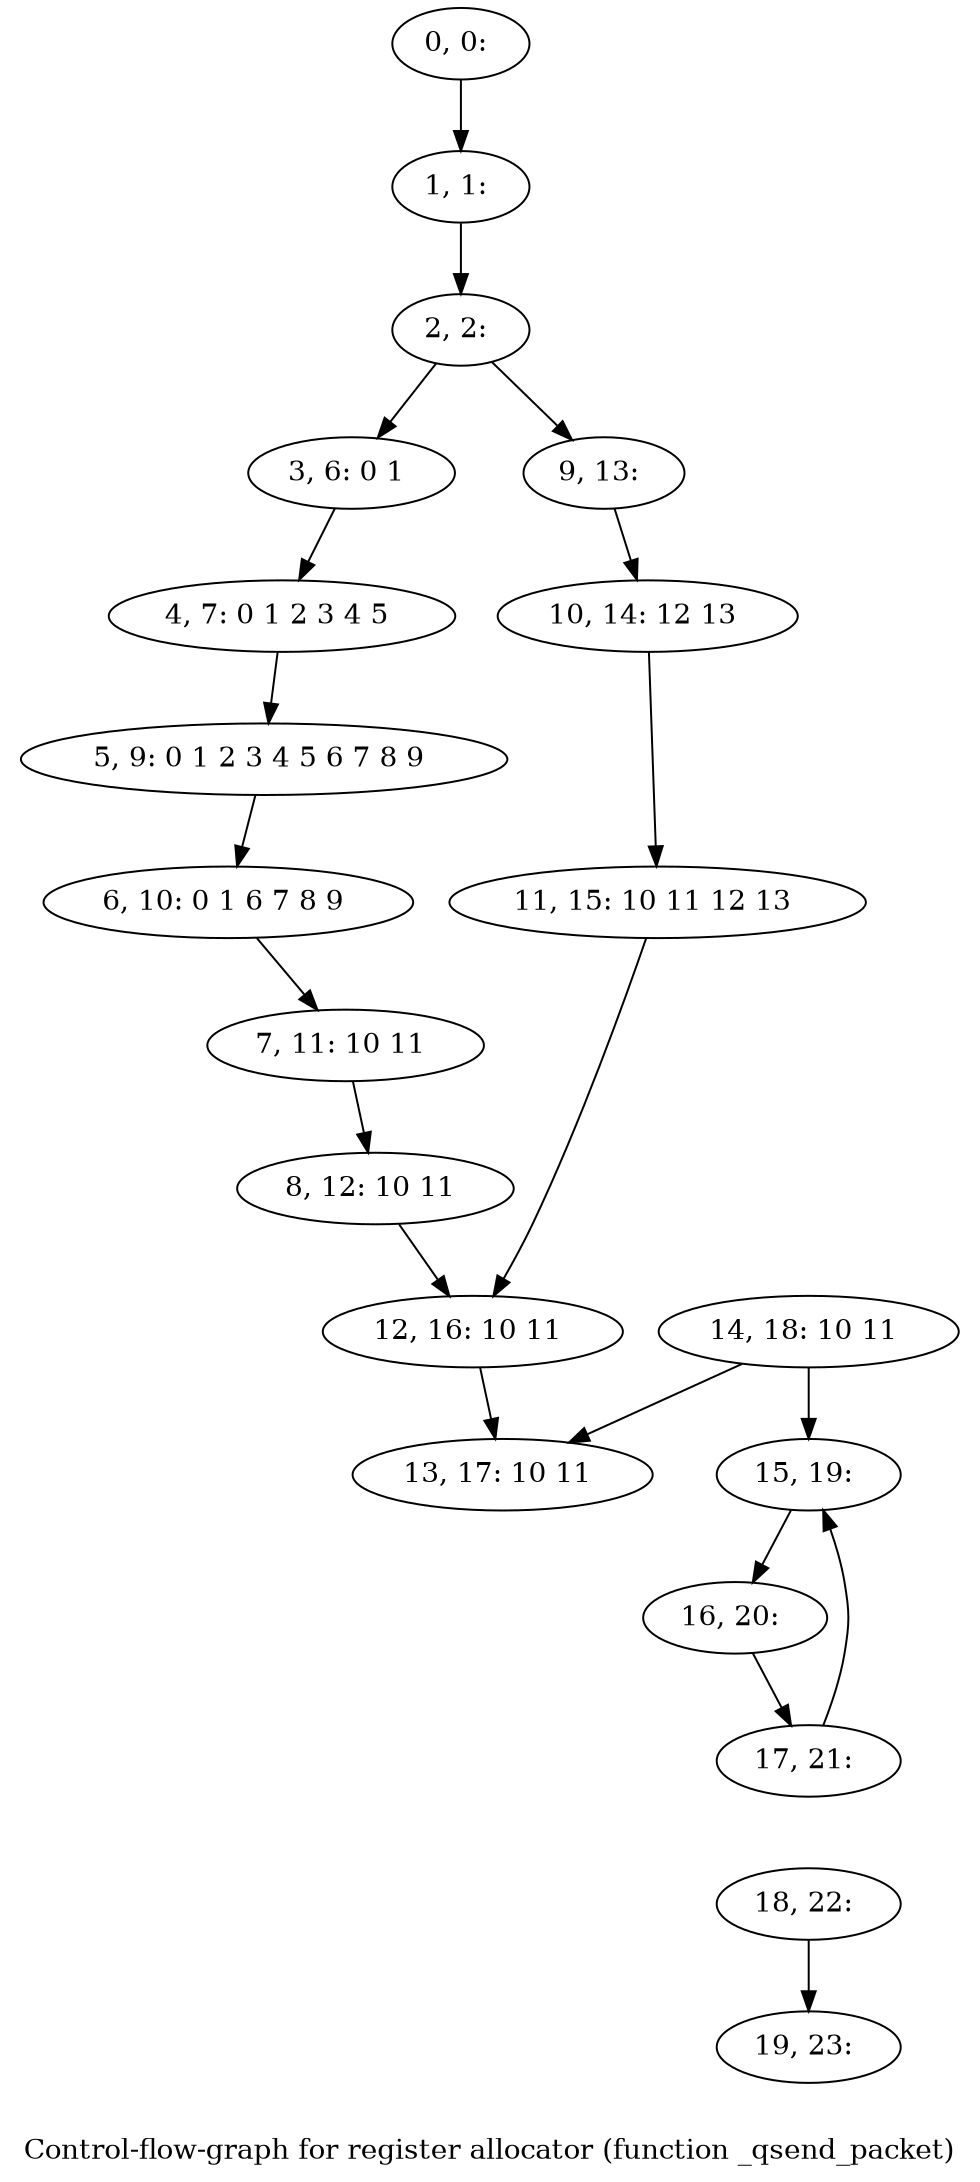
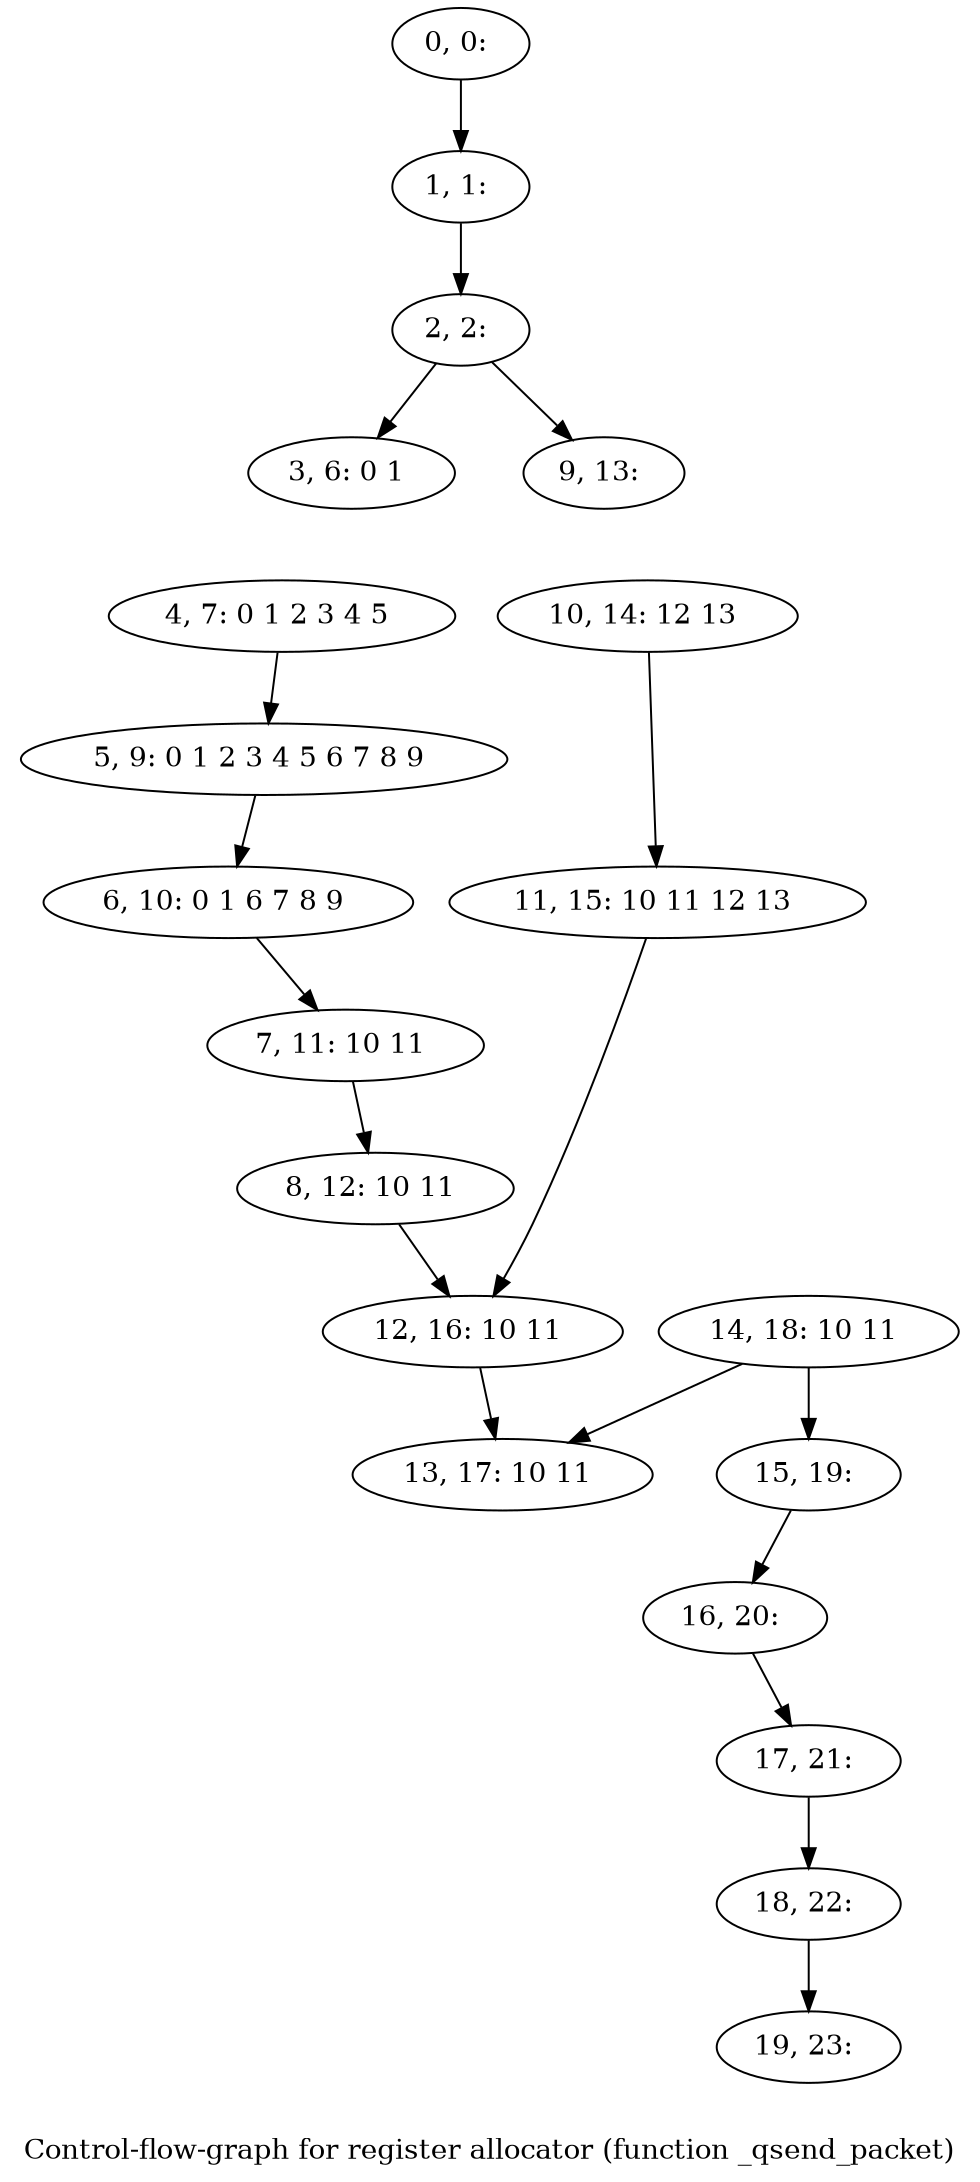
edge "3, 6: 0 1" -> "4, 7: 0 1 2 3 4 5": removed
edge "9, 13:" -> "10, 14: 12 13": removed
edge "17, 21:" -> "15, 19:": now "17, 21:" -> "18, 22:"
